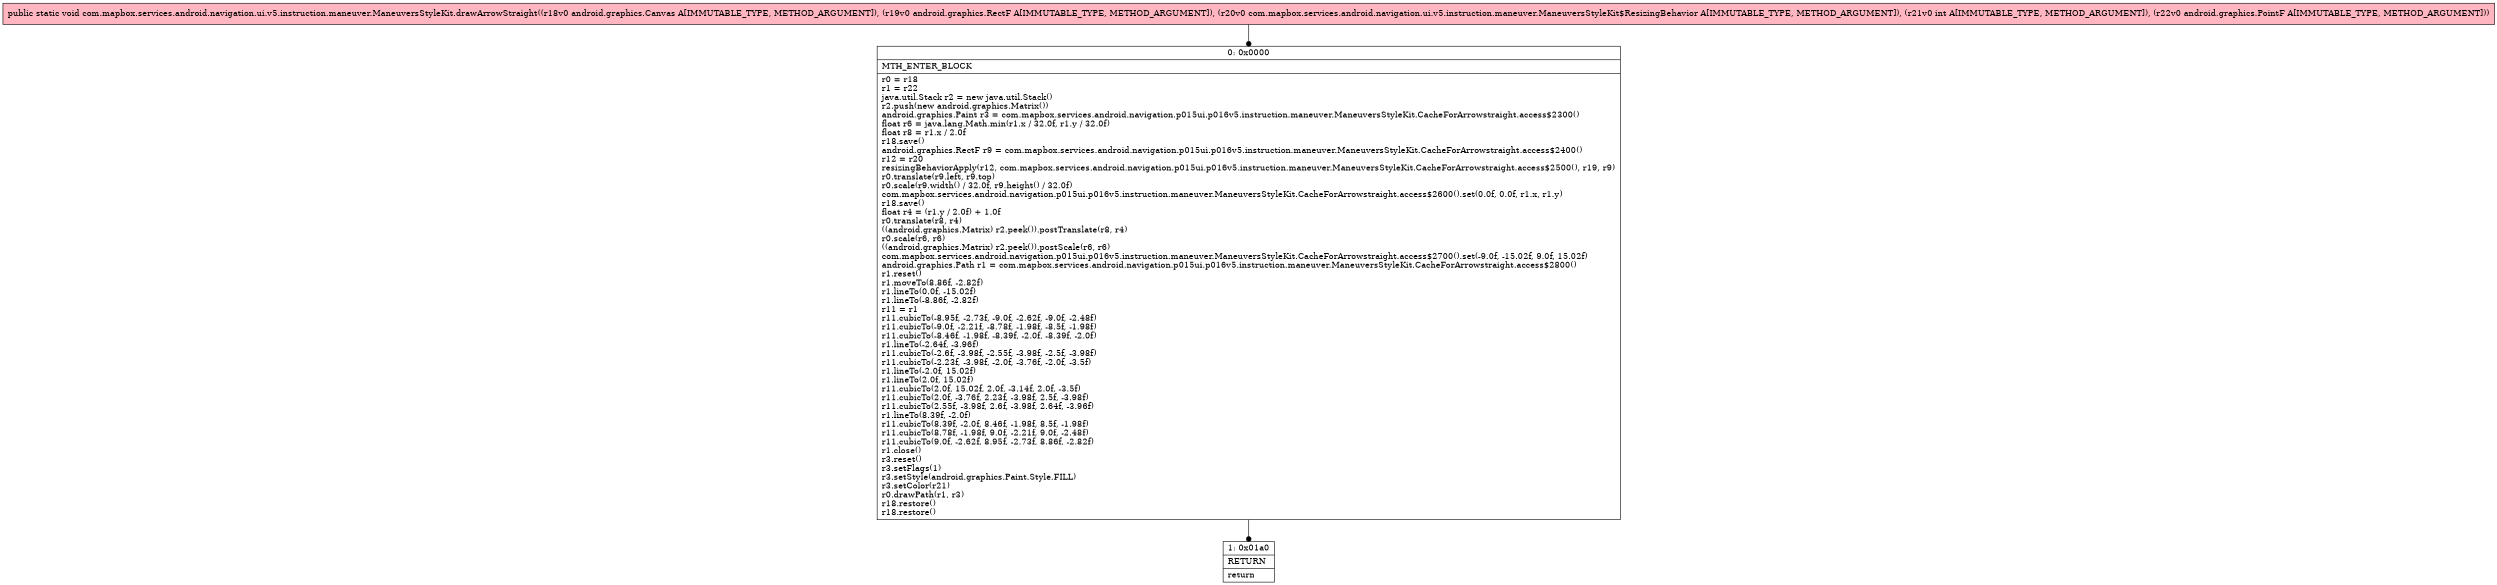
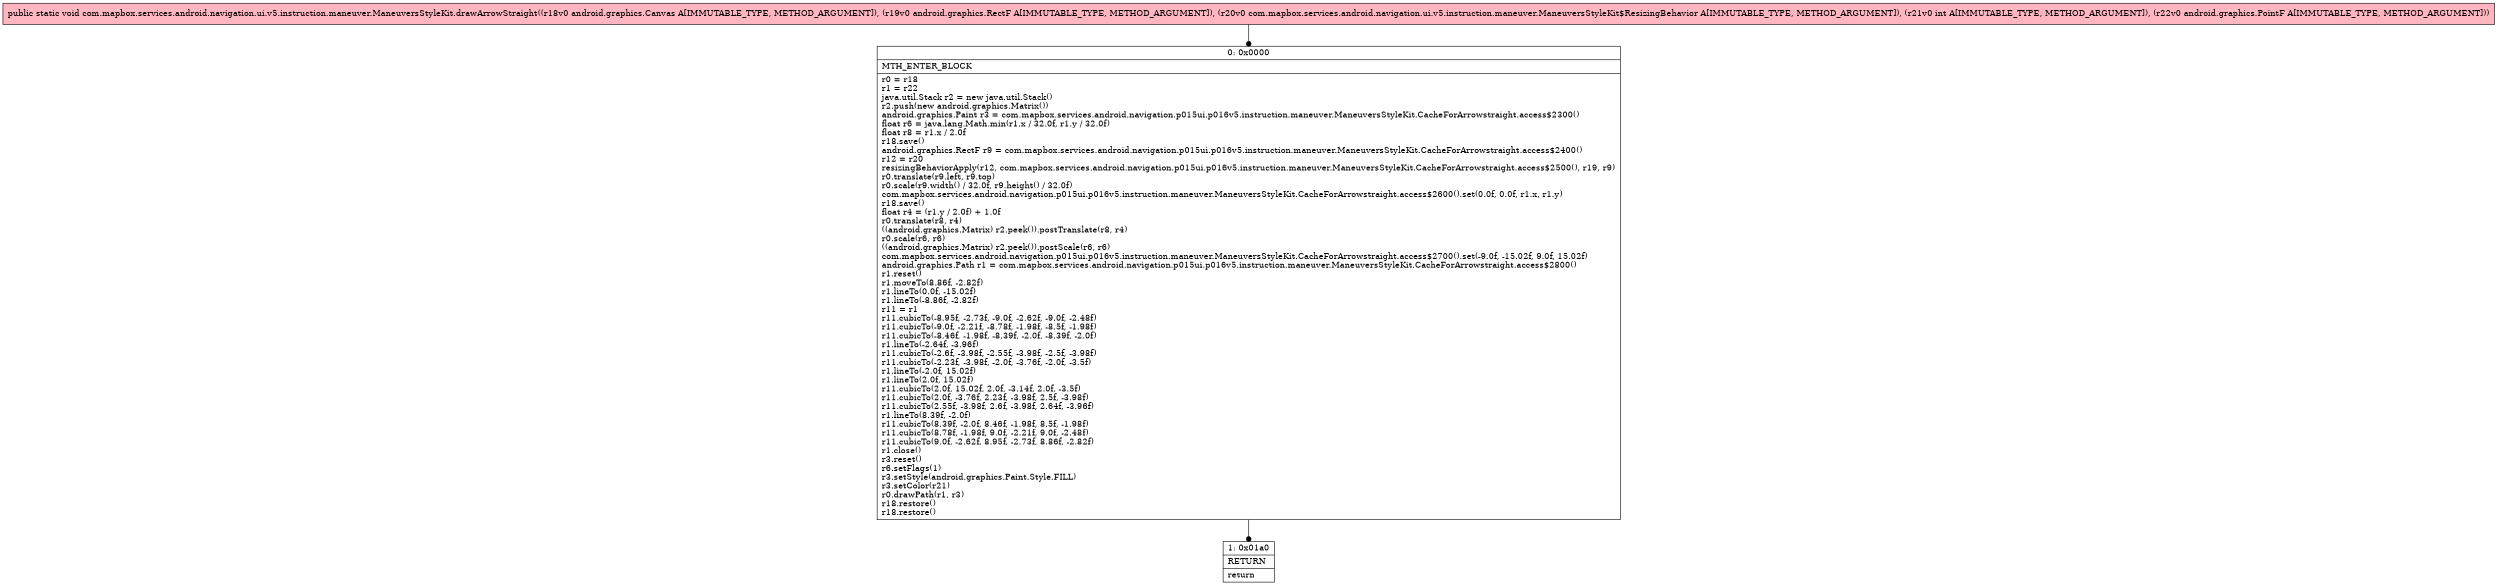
node "0: 0x0000": text "r3.setFlags(1)" -> "r6.setFlags(1)"
